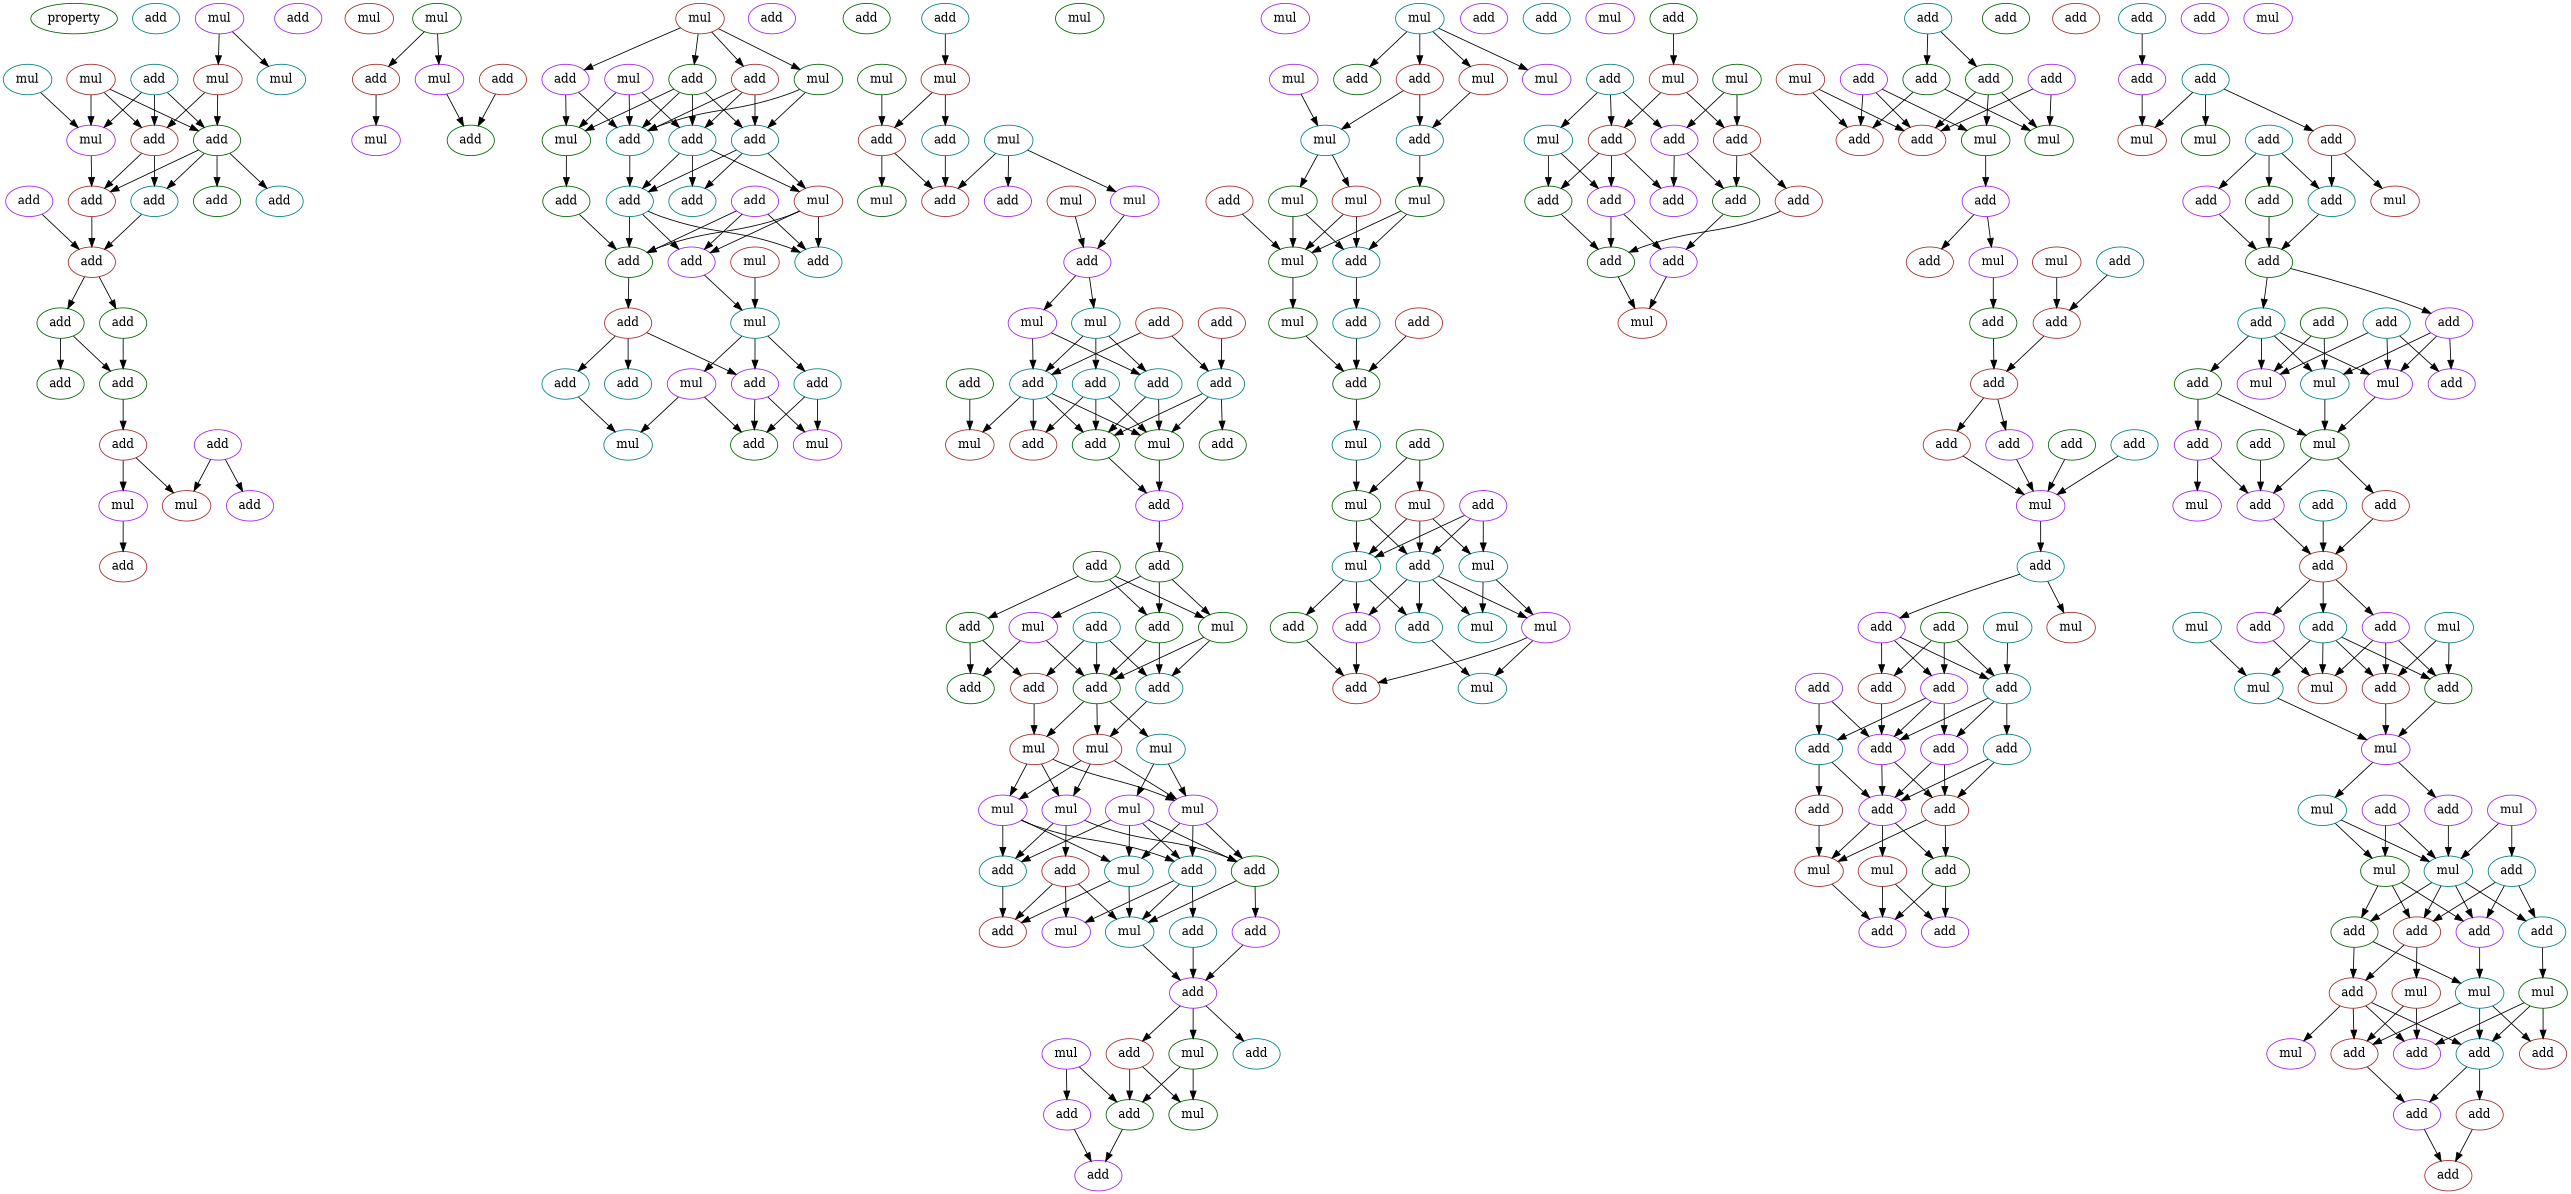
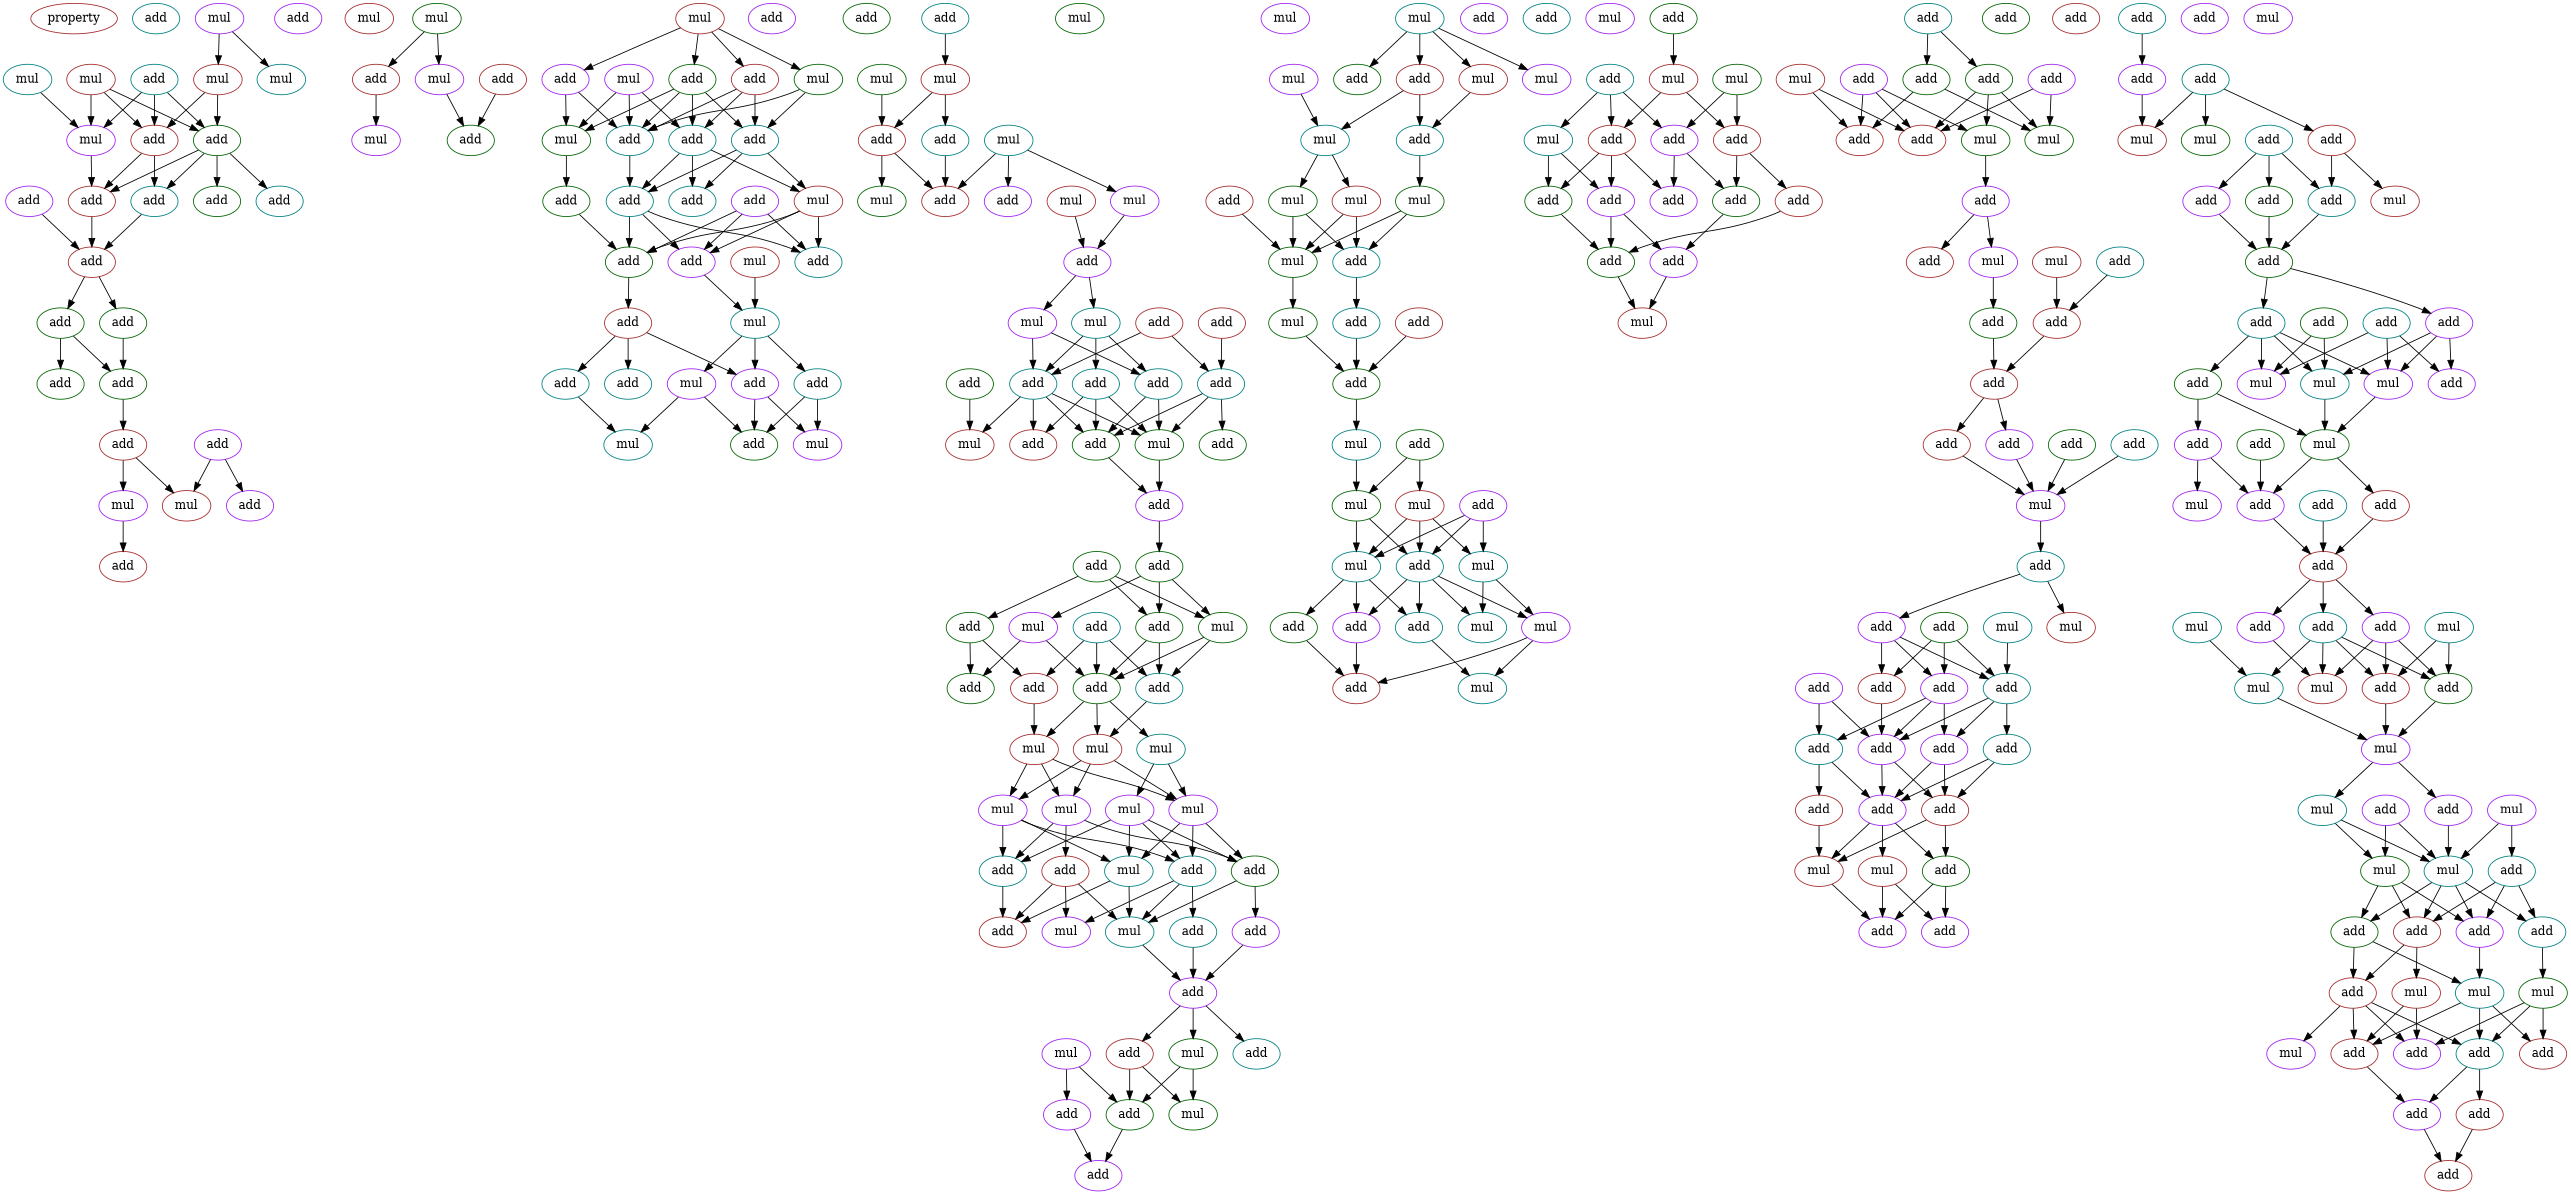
node "property": color darkgreen -> brown
